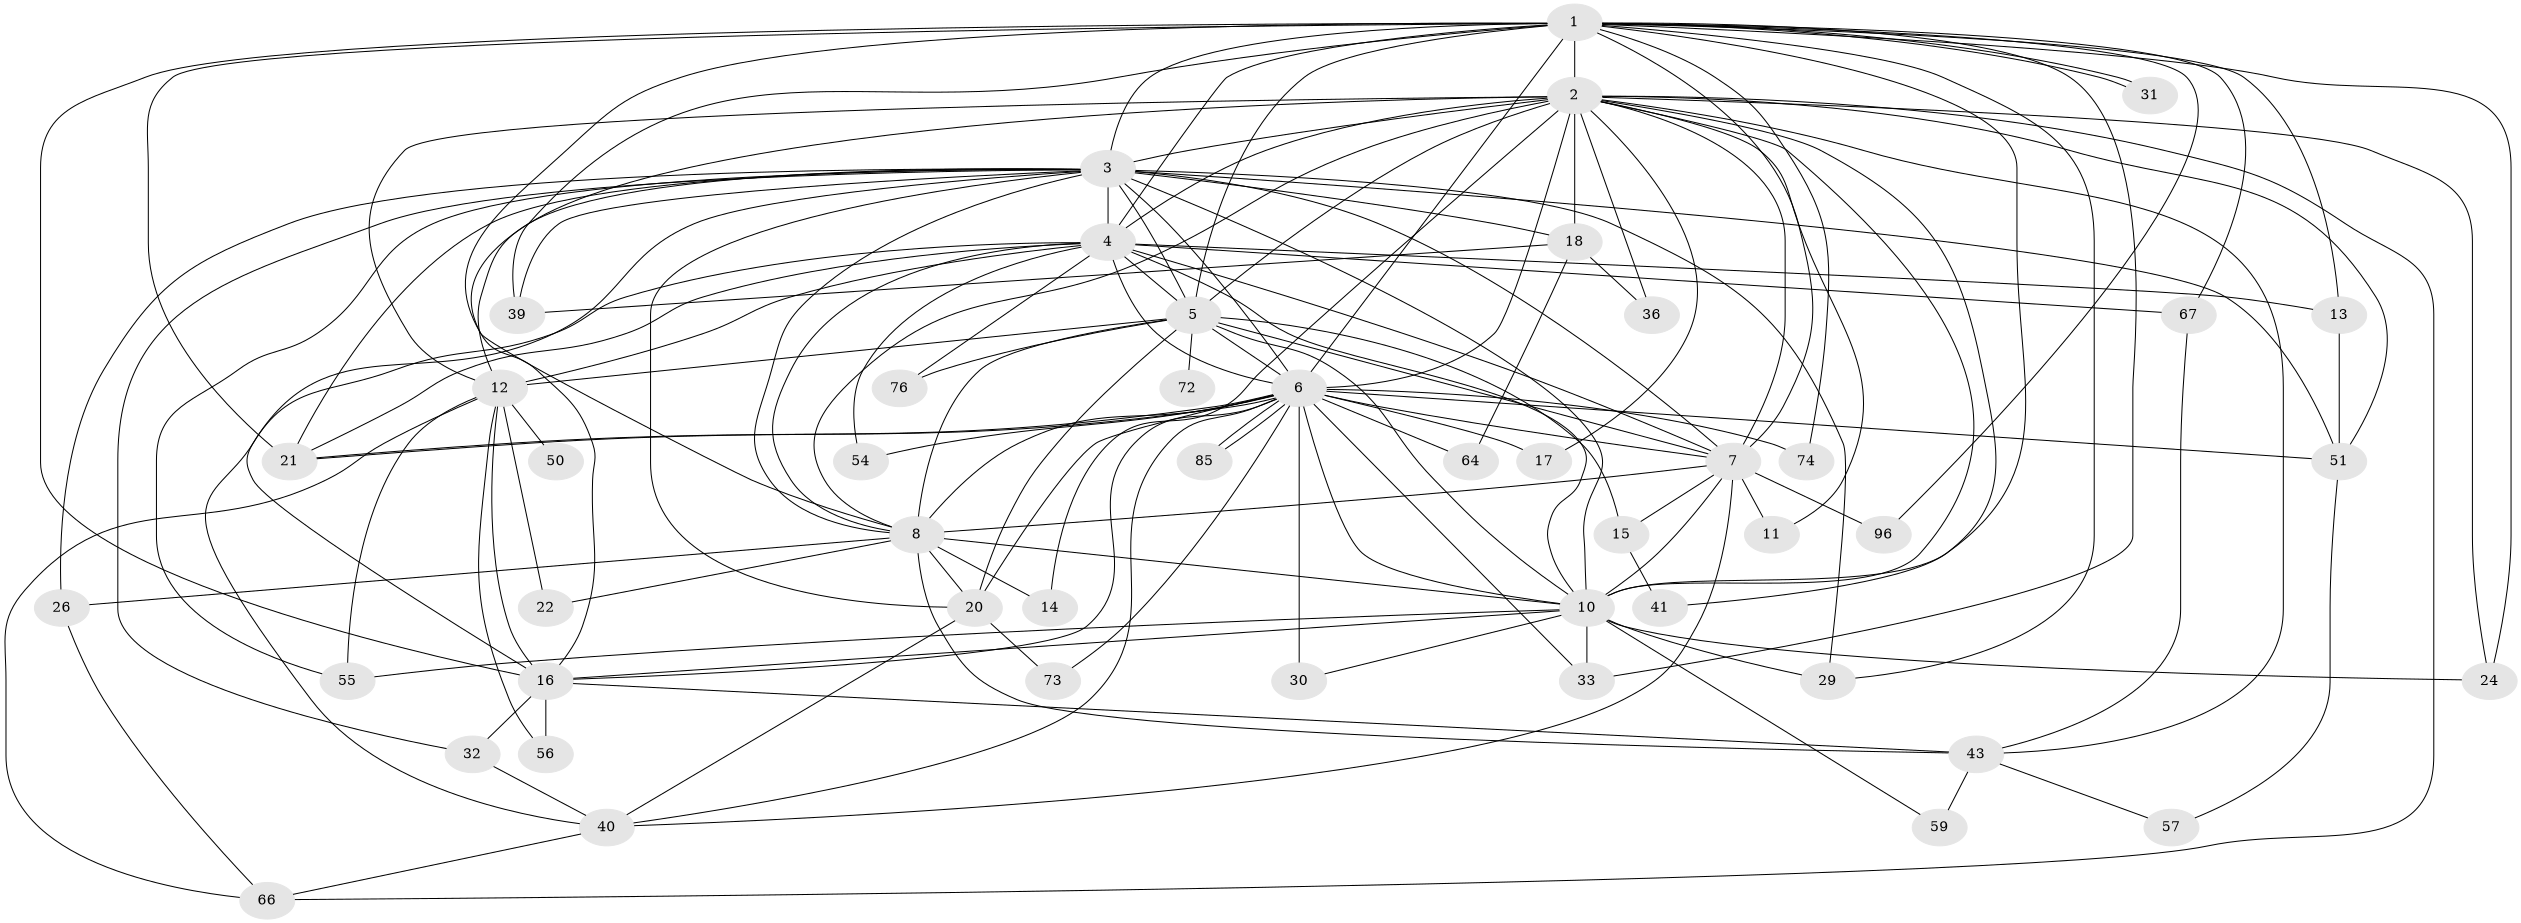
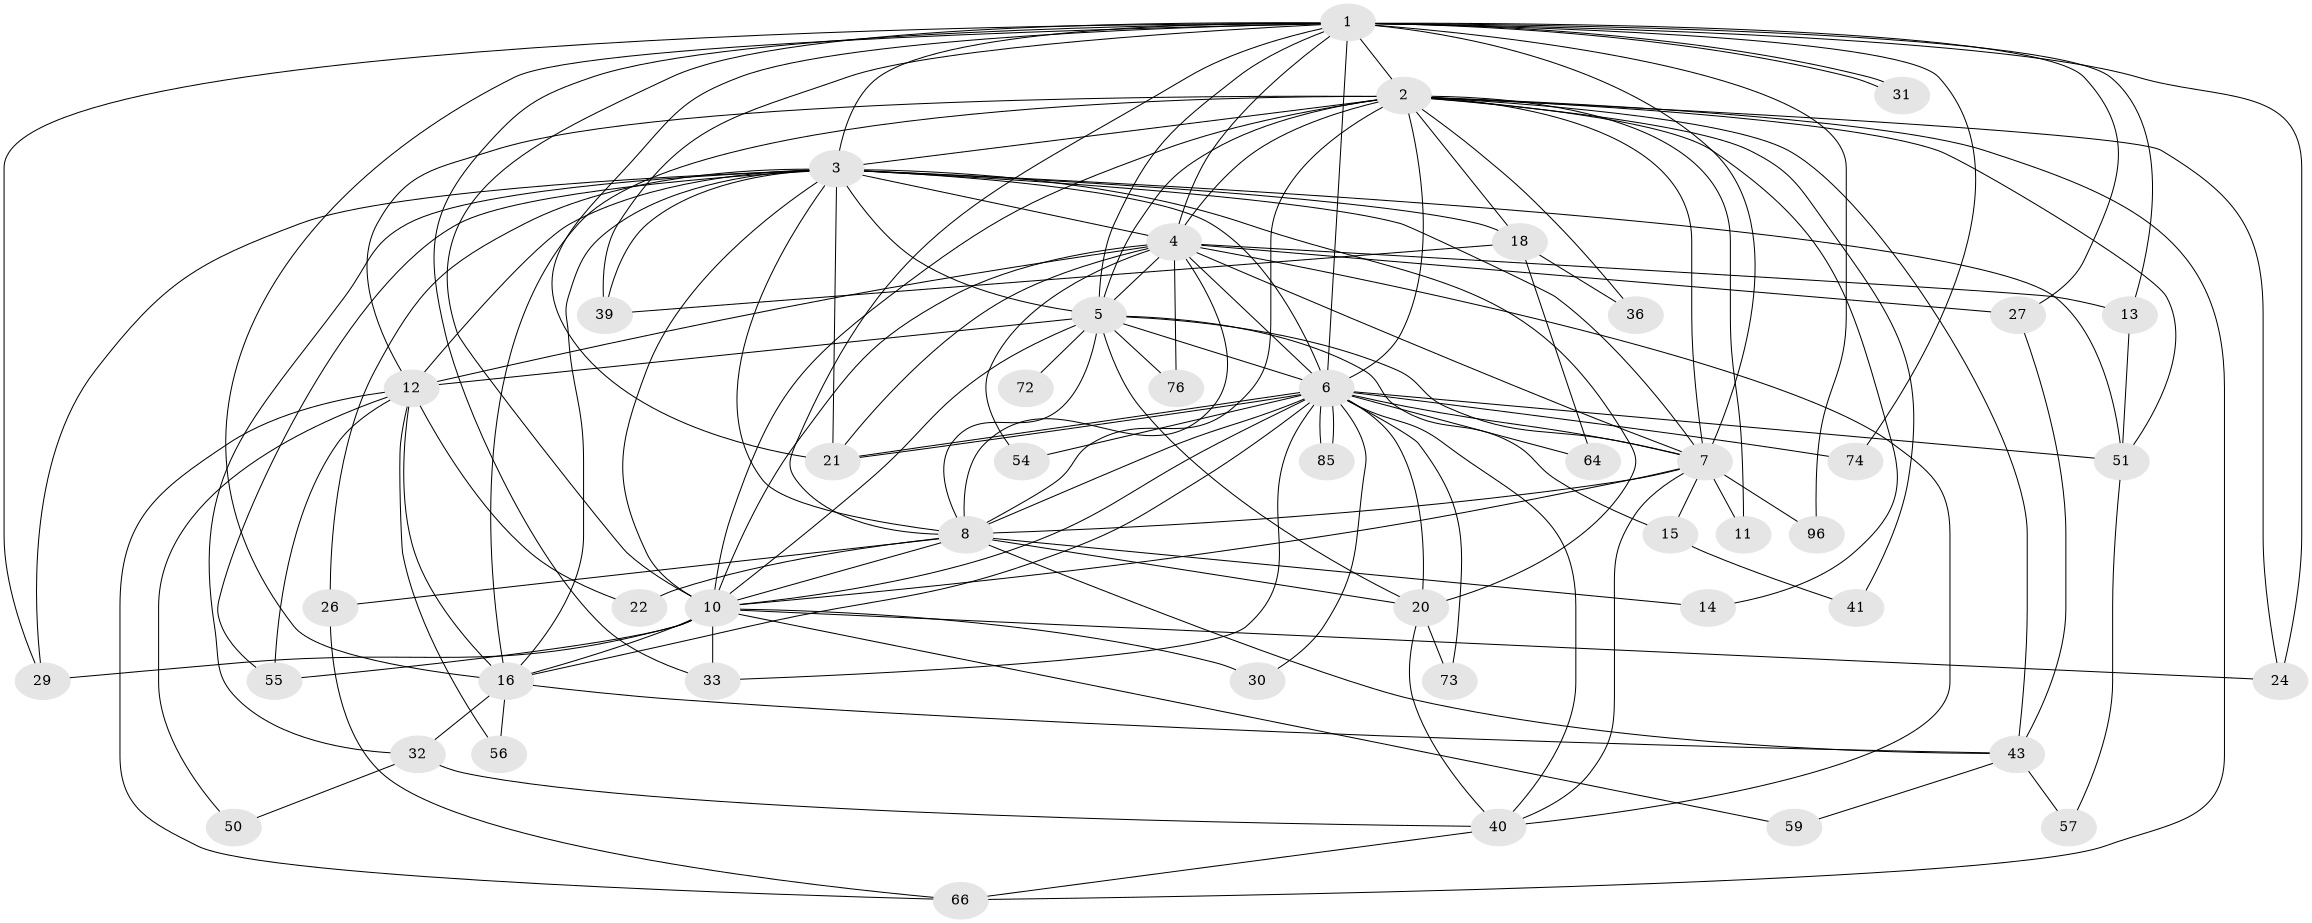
node "67": label "67" -> "27"
node "17": removed
edge "32" -- "50": added
